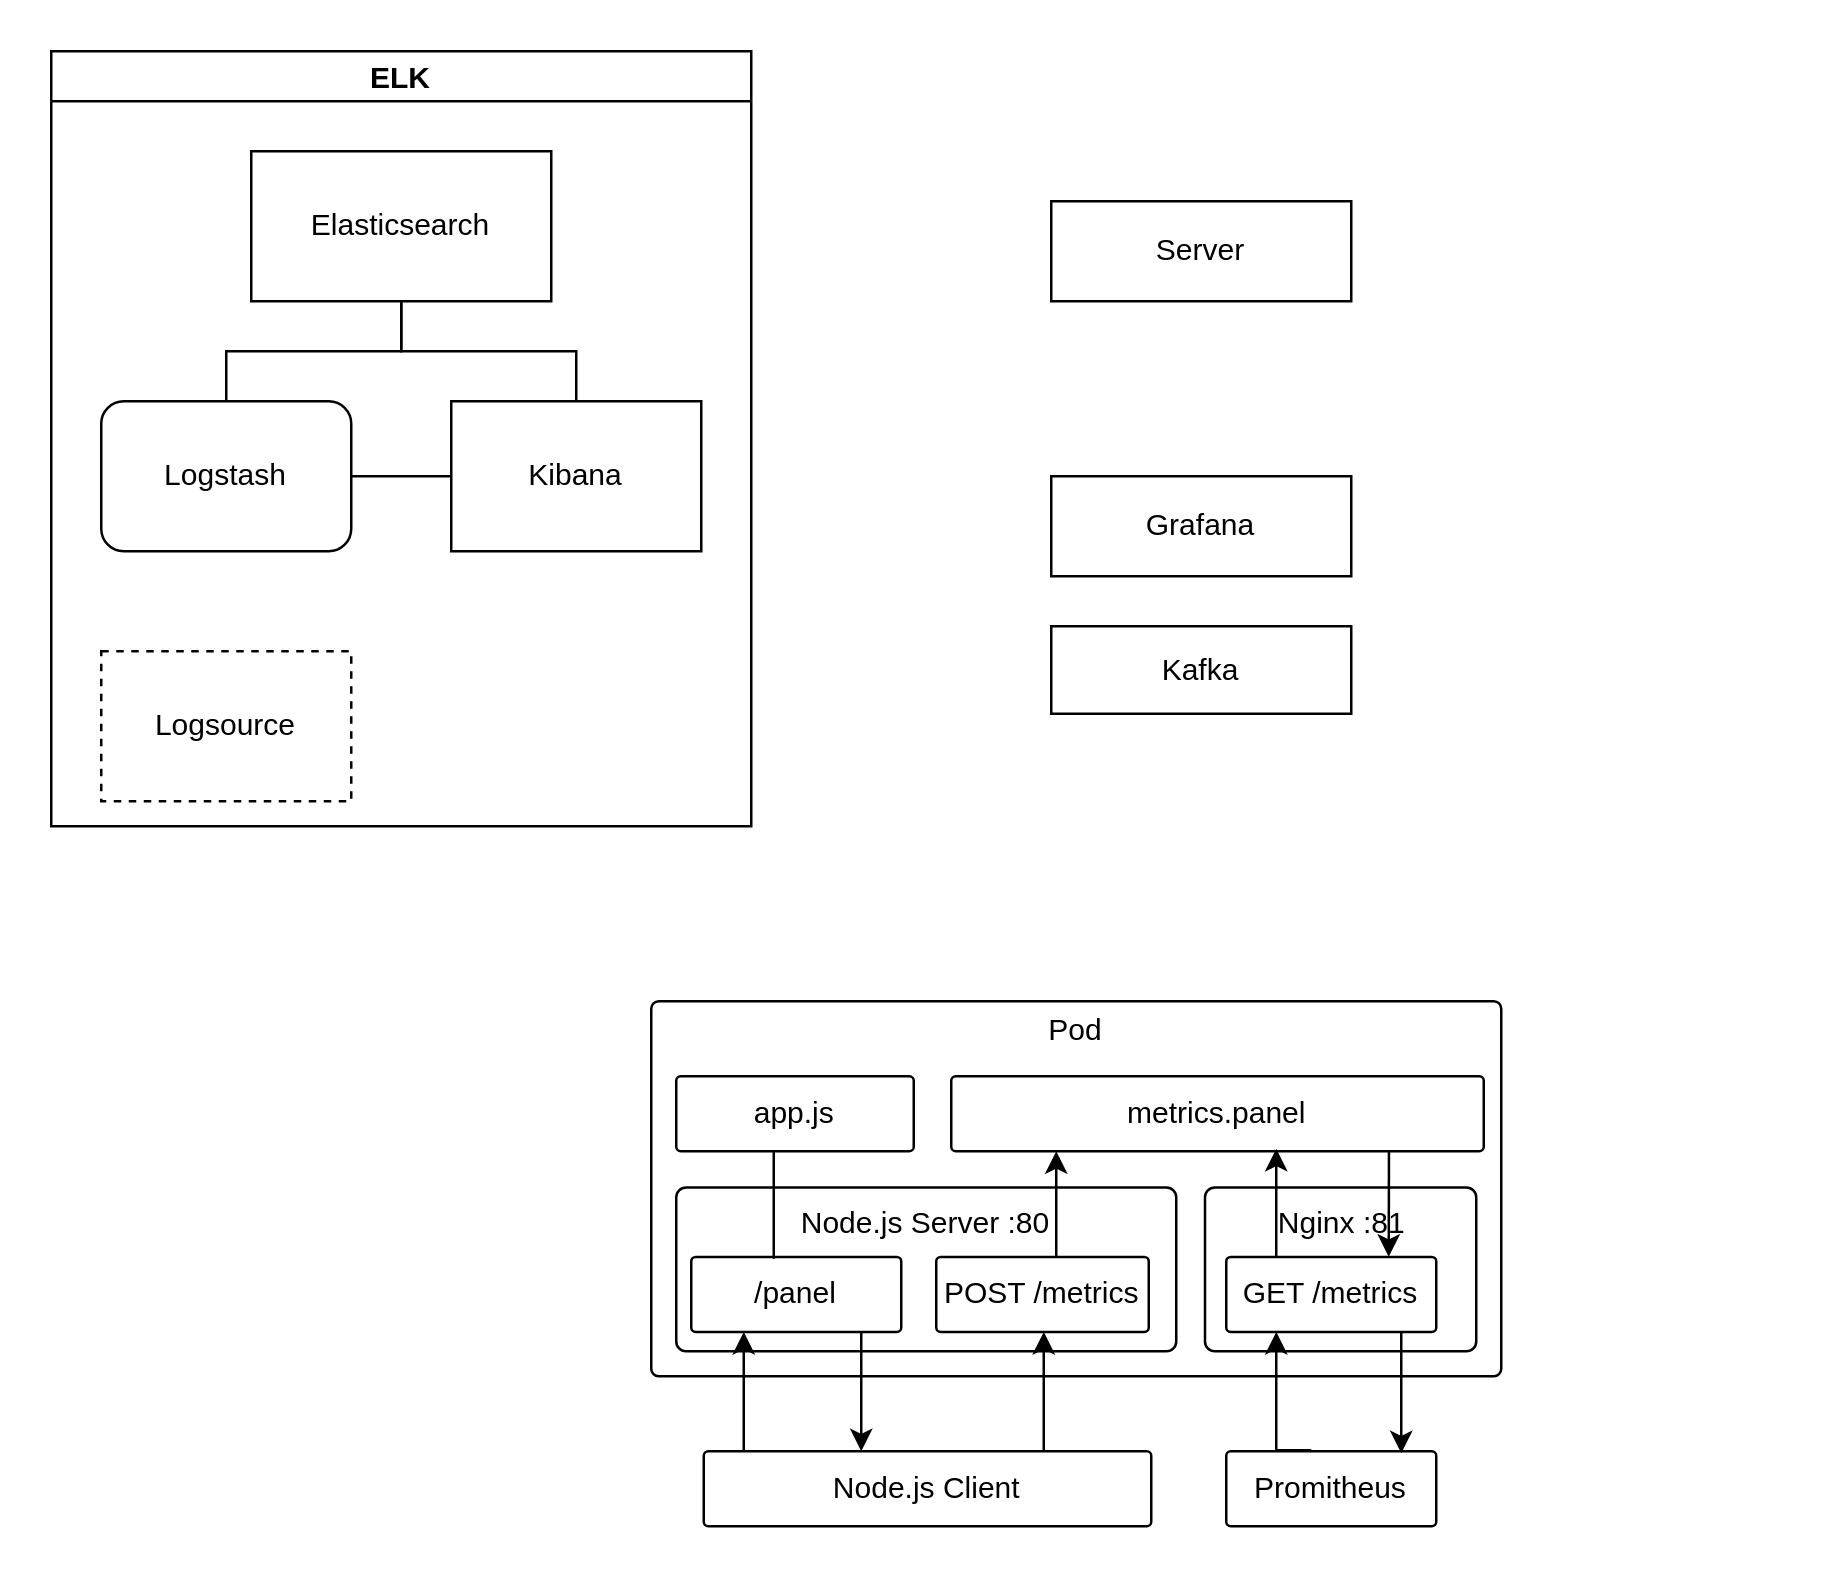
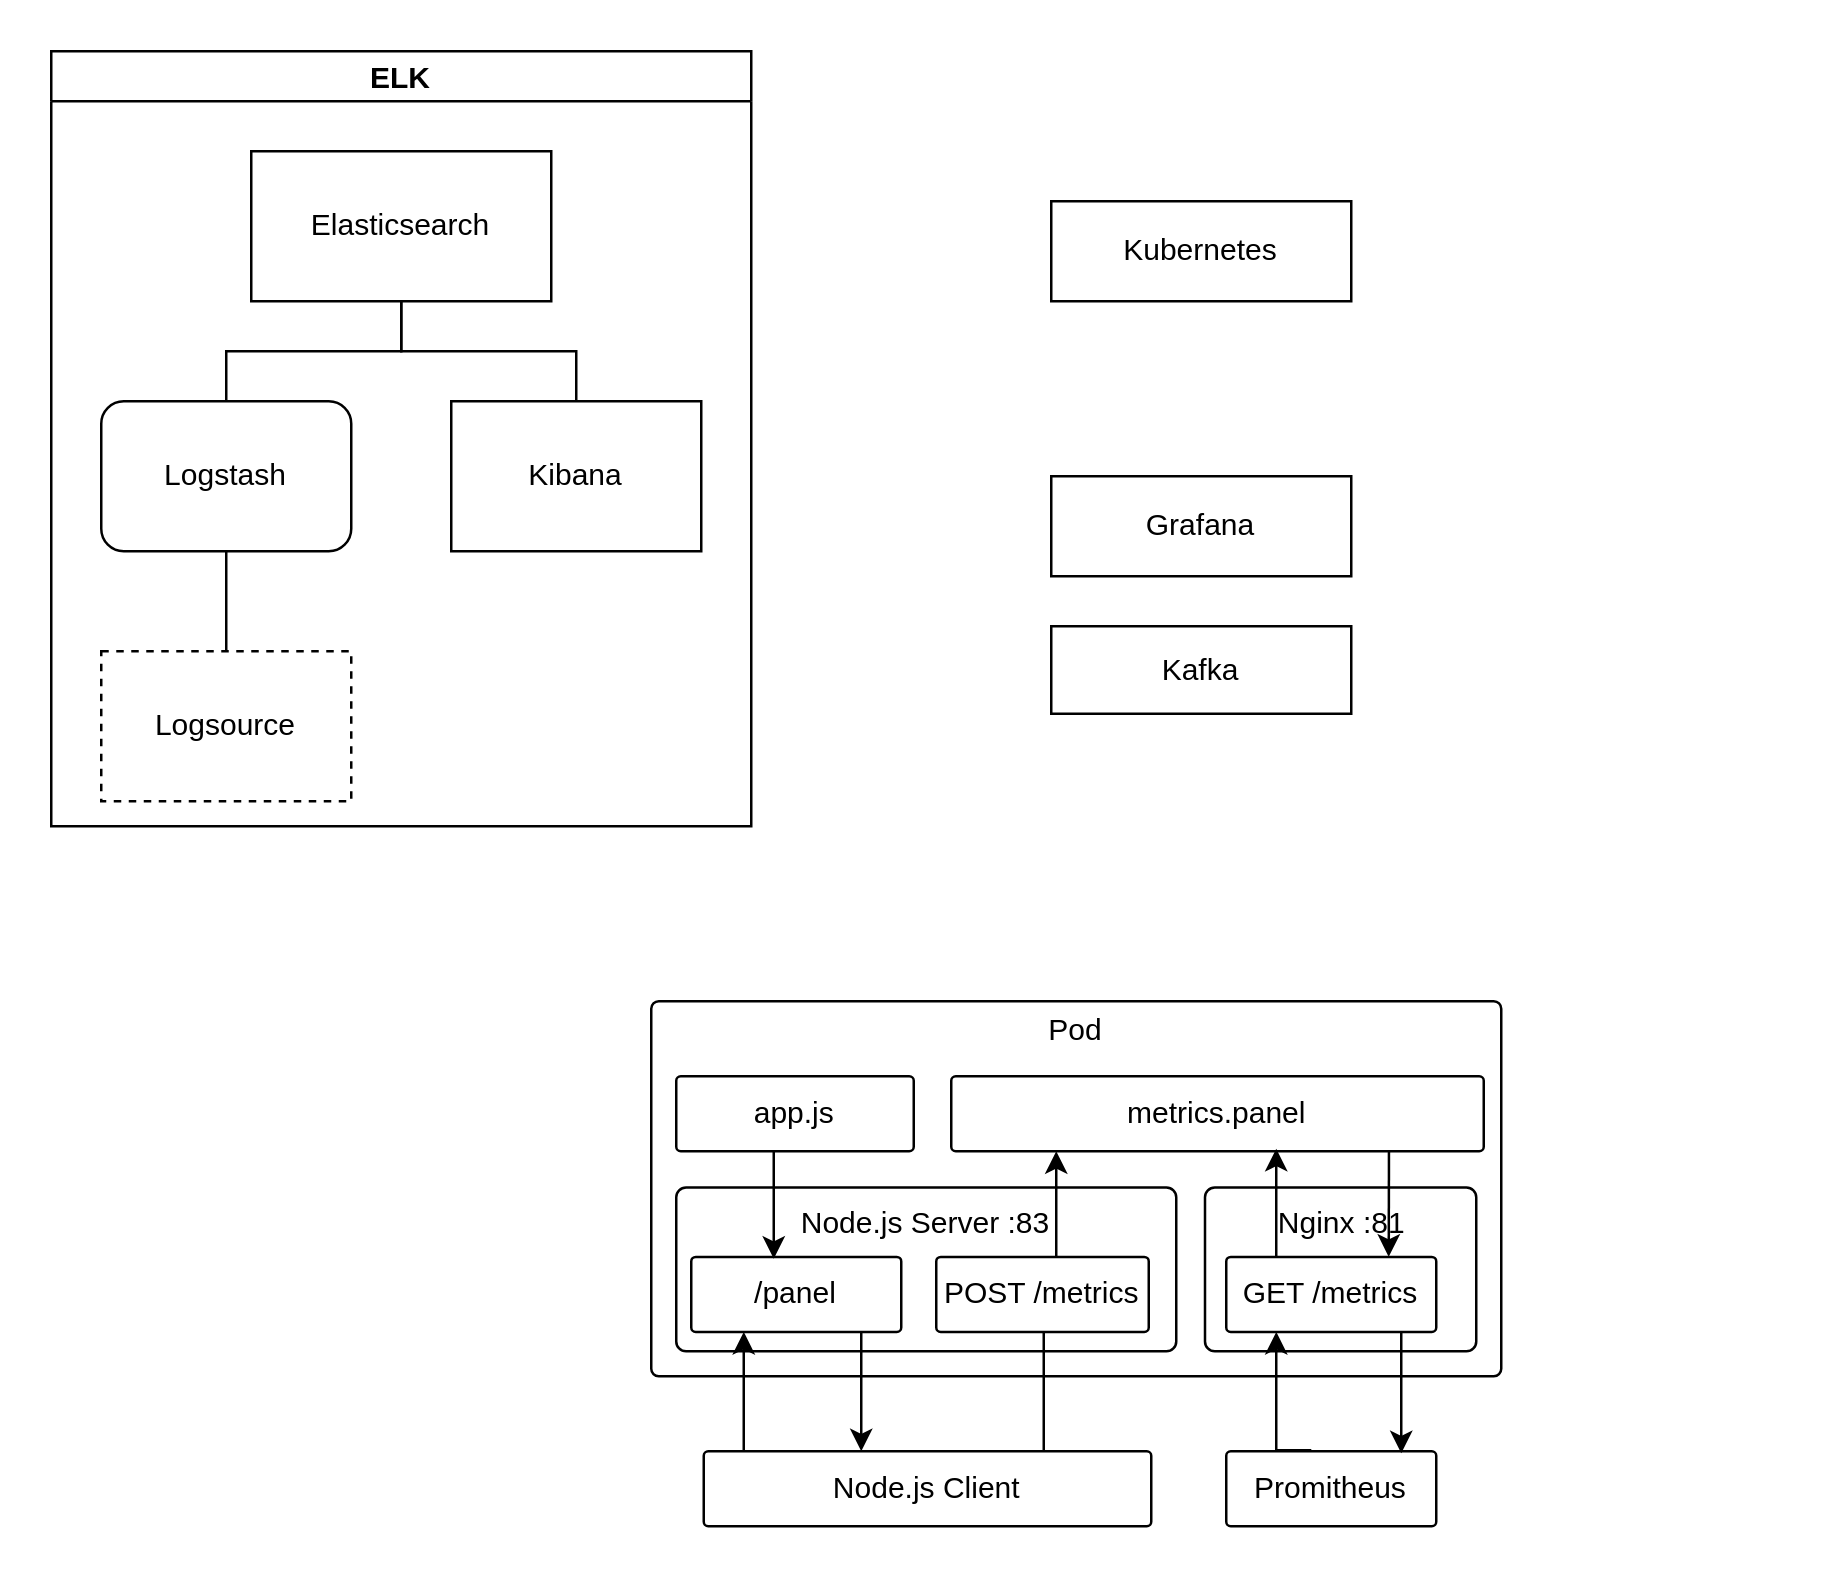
node "Server": label "Server" -> "Kubernetes"
edge "Logstash" -- "Kibana": now "Logstash" -- "Logsource"
node "Node.js Server :80": label "Node.js Server :80" -> "Node.js Server :83"
edge "app.js" -- "/panel": arrowhead none -> classic
edge "Node.js Client" -> "POST /metrics": arrowhead classic -> none
